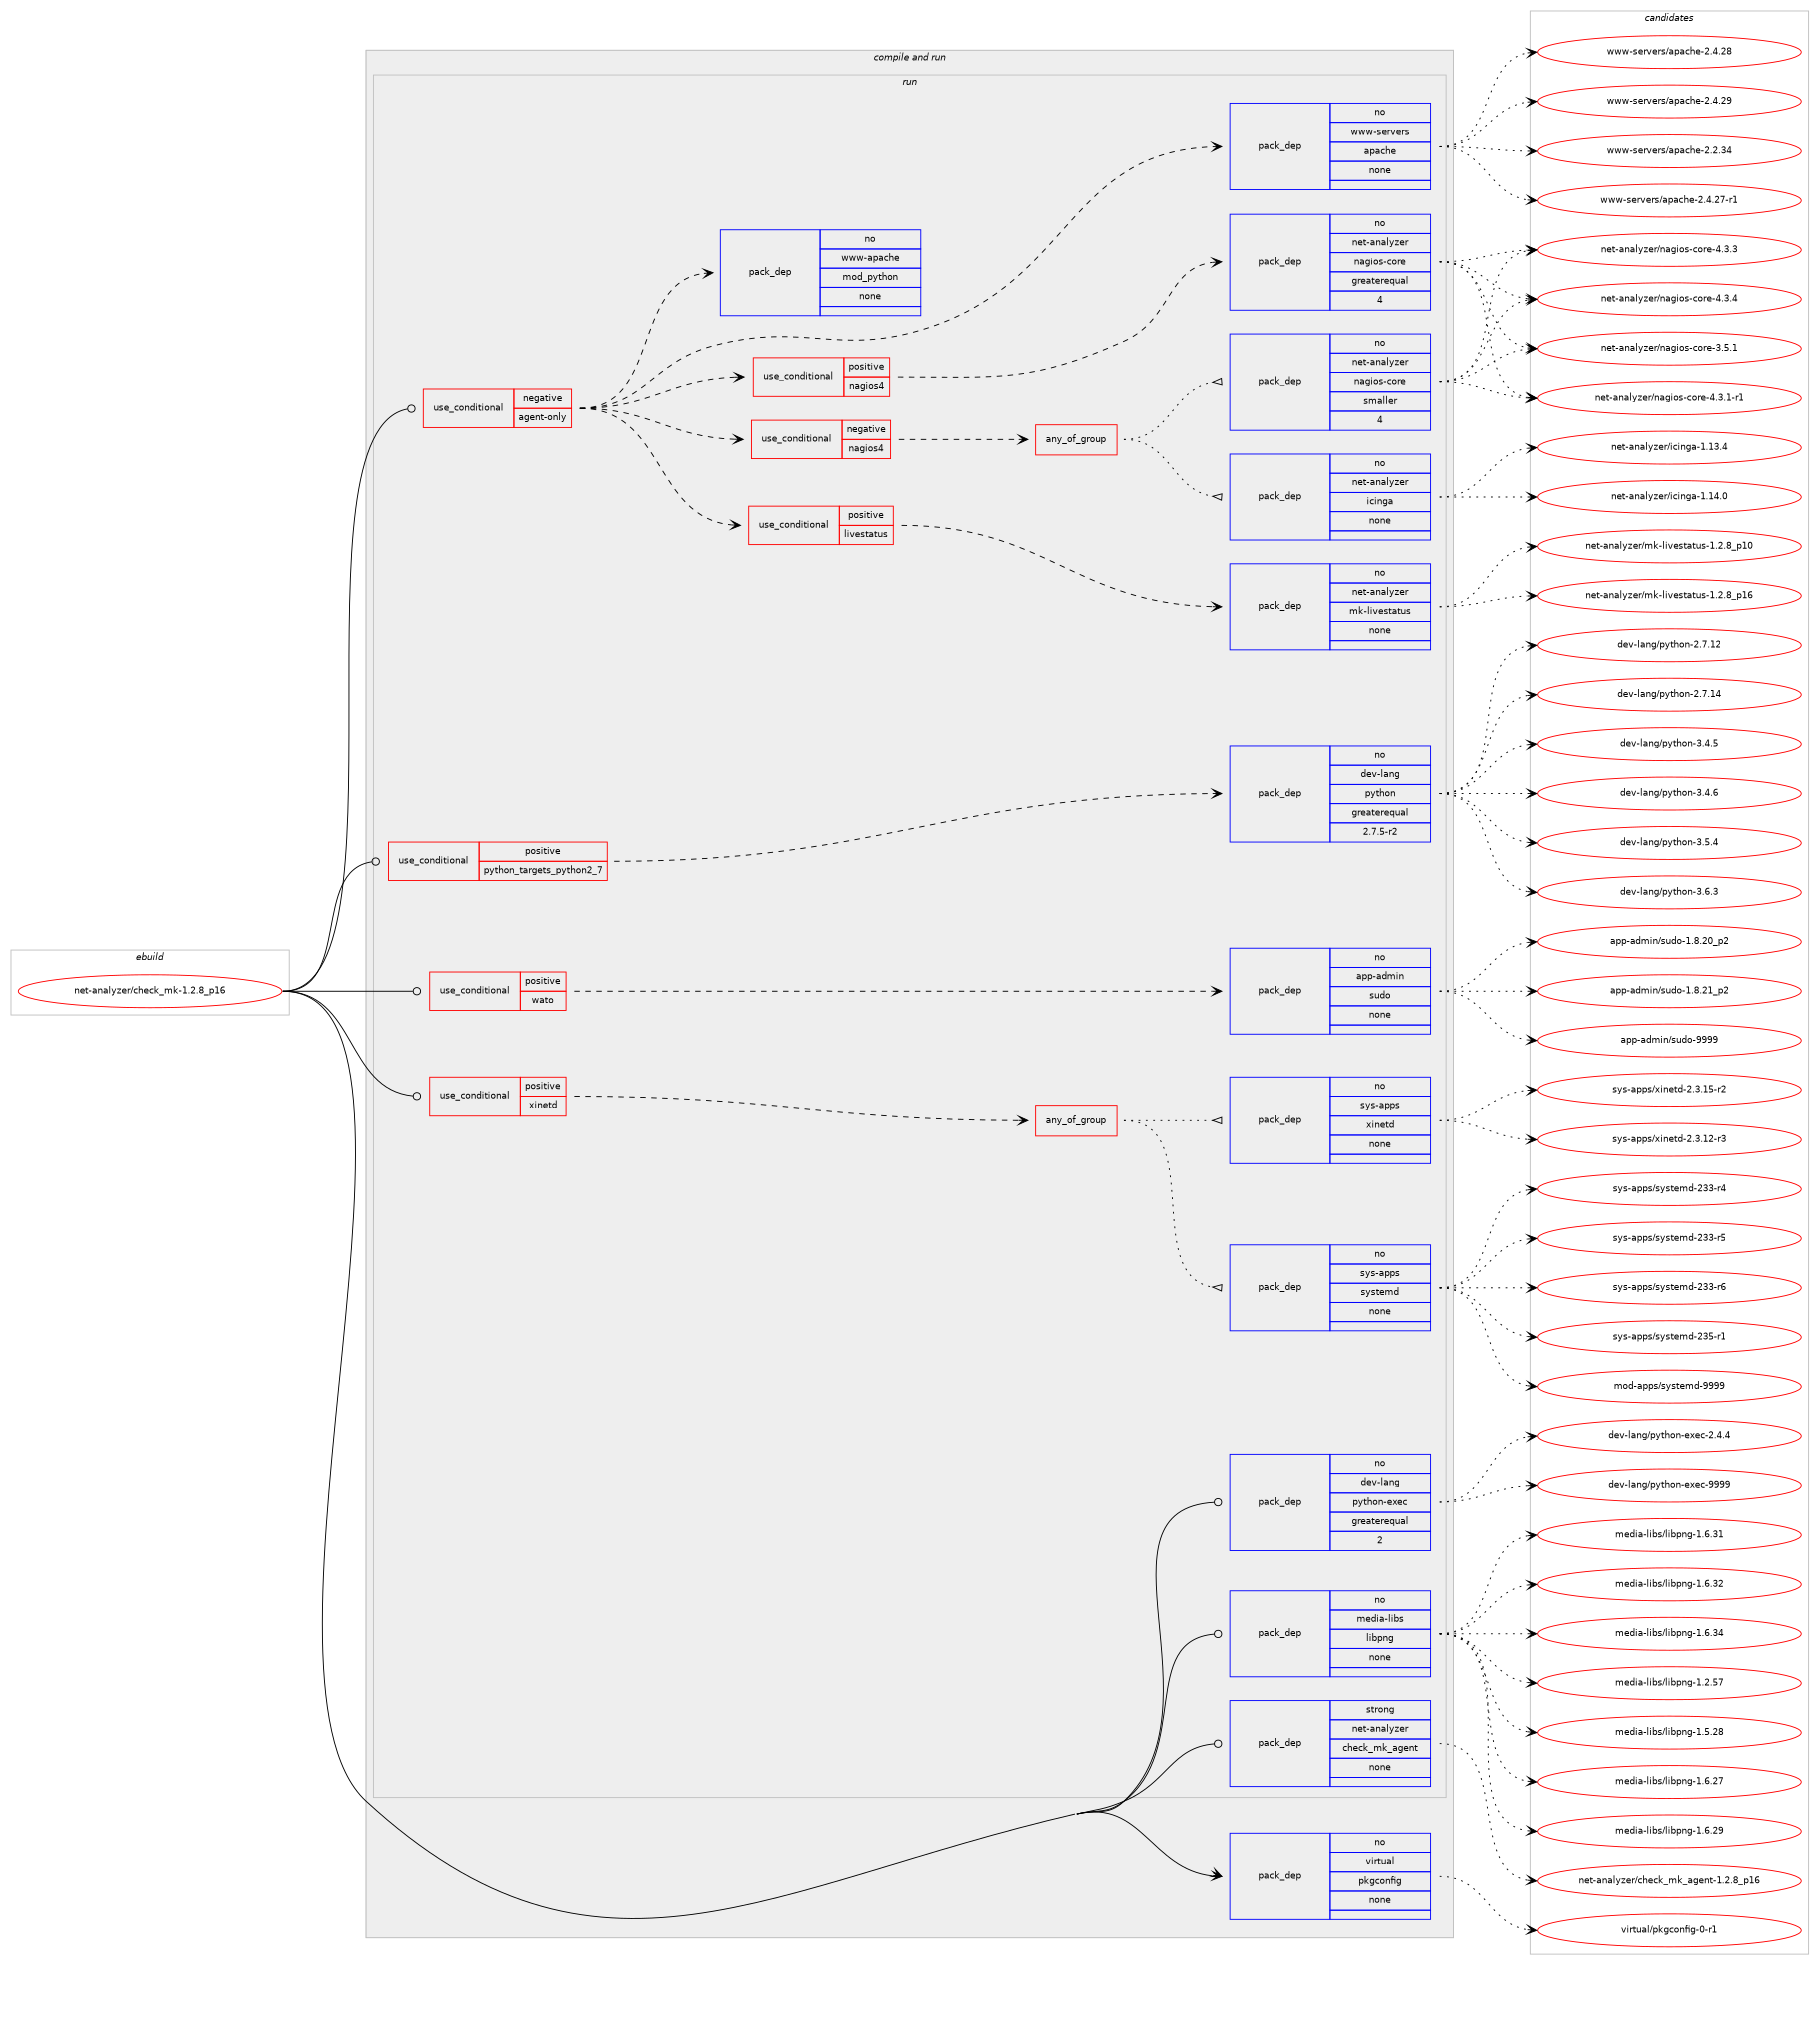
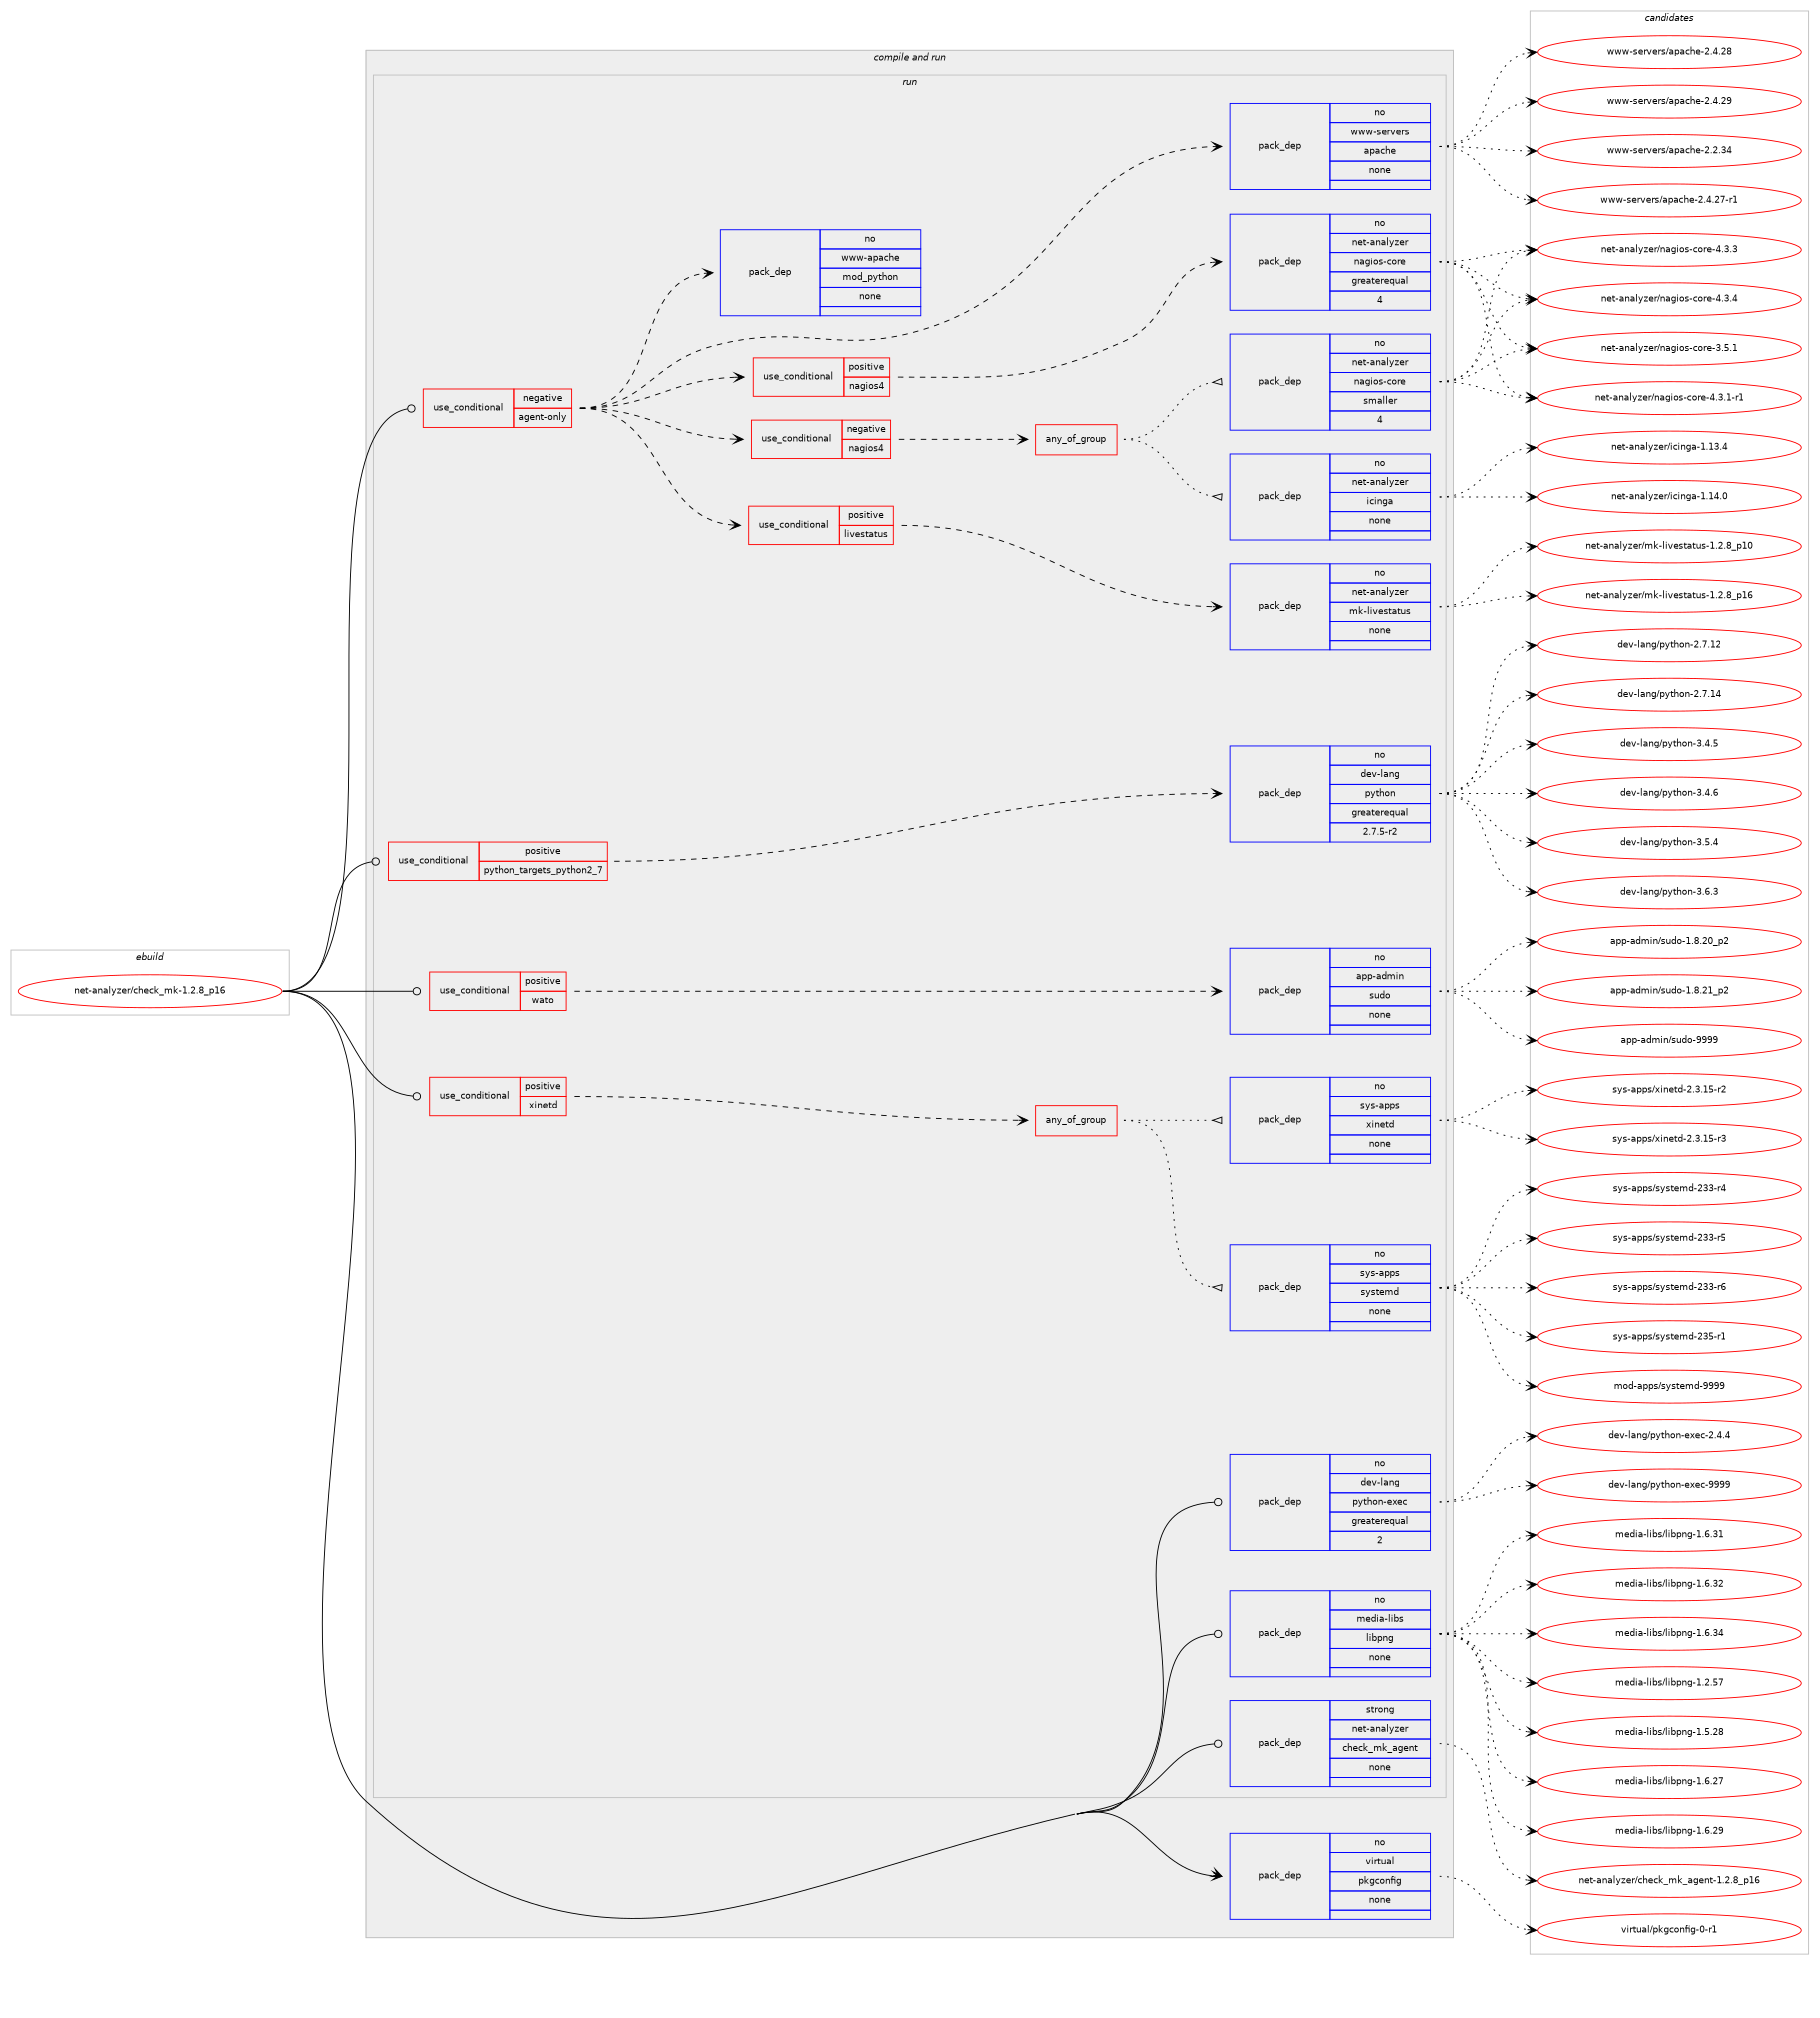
node "sys-apps/xinetd-2.3.12-r3": label "sys-apps/xinetd-2.3.12-r3" -> "sys-apps/xinetd-2.3.15-r3"
